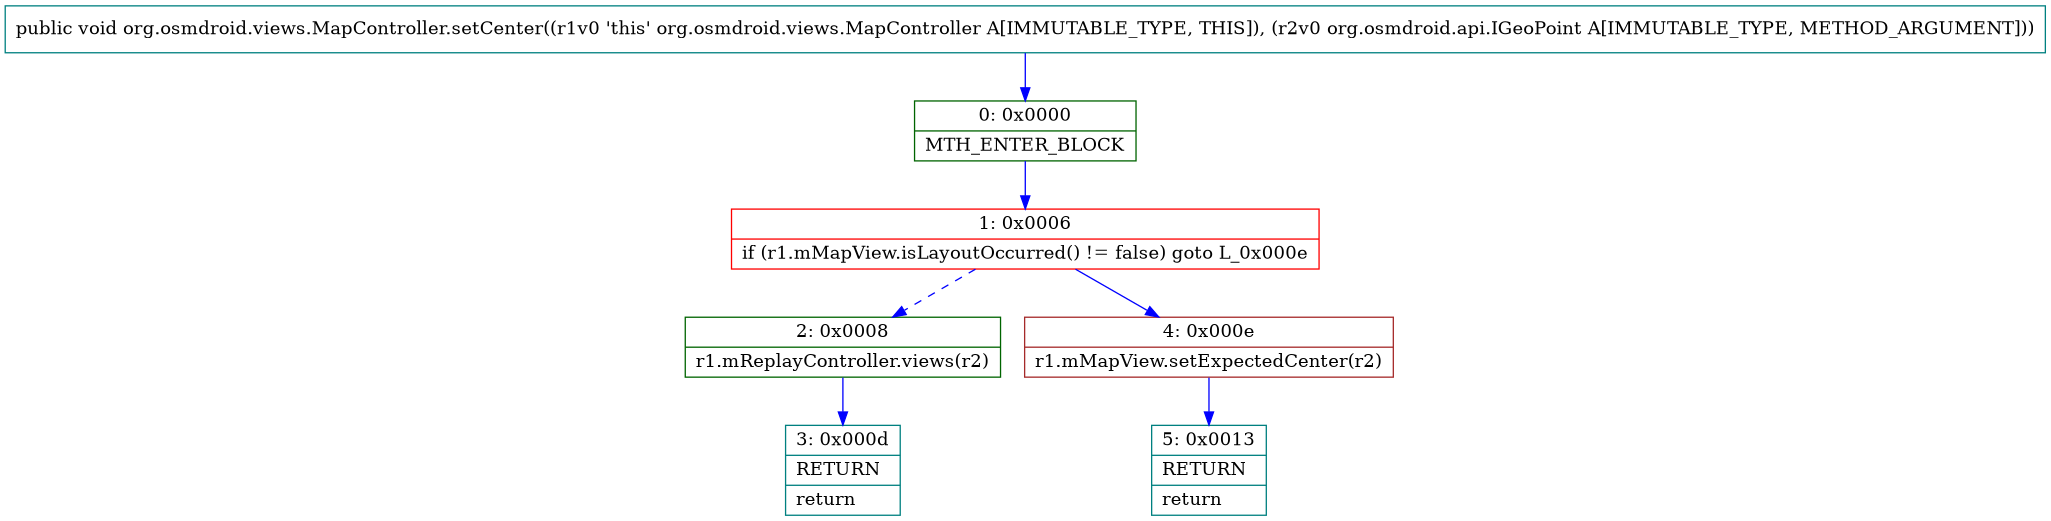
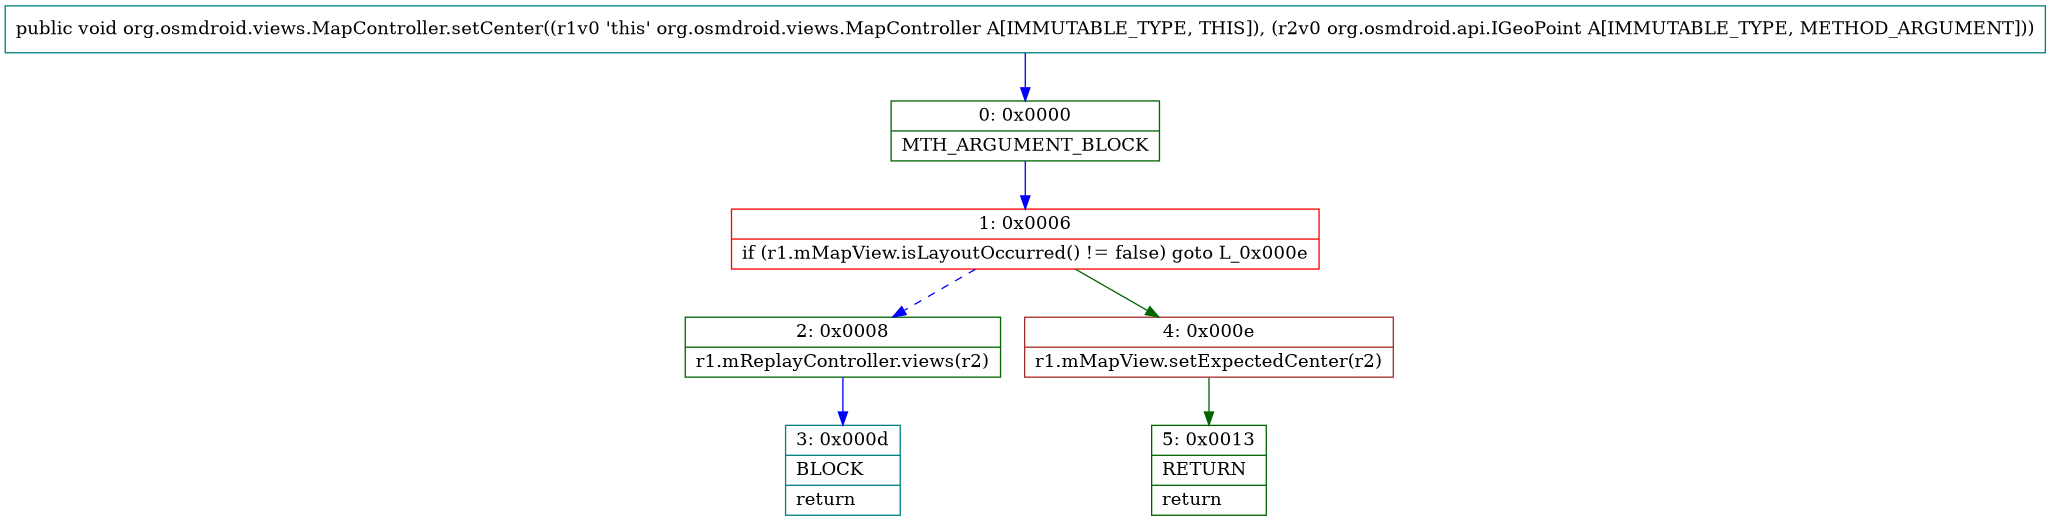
node "0: 0x0000": text "MTH_ENTER_BLOCK" -> "MTH_ARGUMENT_BLOCK"
edge "1: 0x0006" -> "4: 0x000e": color blue -> darkgreen
edge "4: 0x000e" -> "5: 0x0013": color blue -> darkgreen
node "3: 0x000d": text "RETURN" -> "BLOCK"
node "5: 0x0013": color teal -> darkgreen
